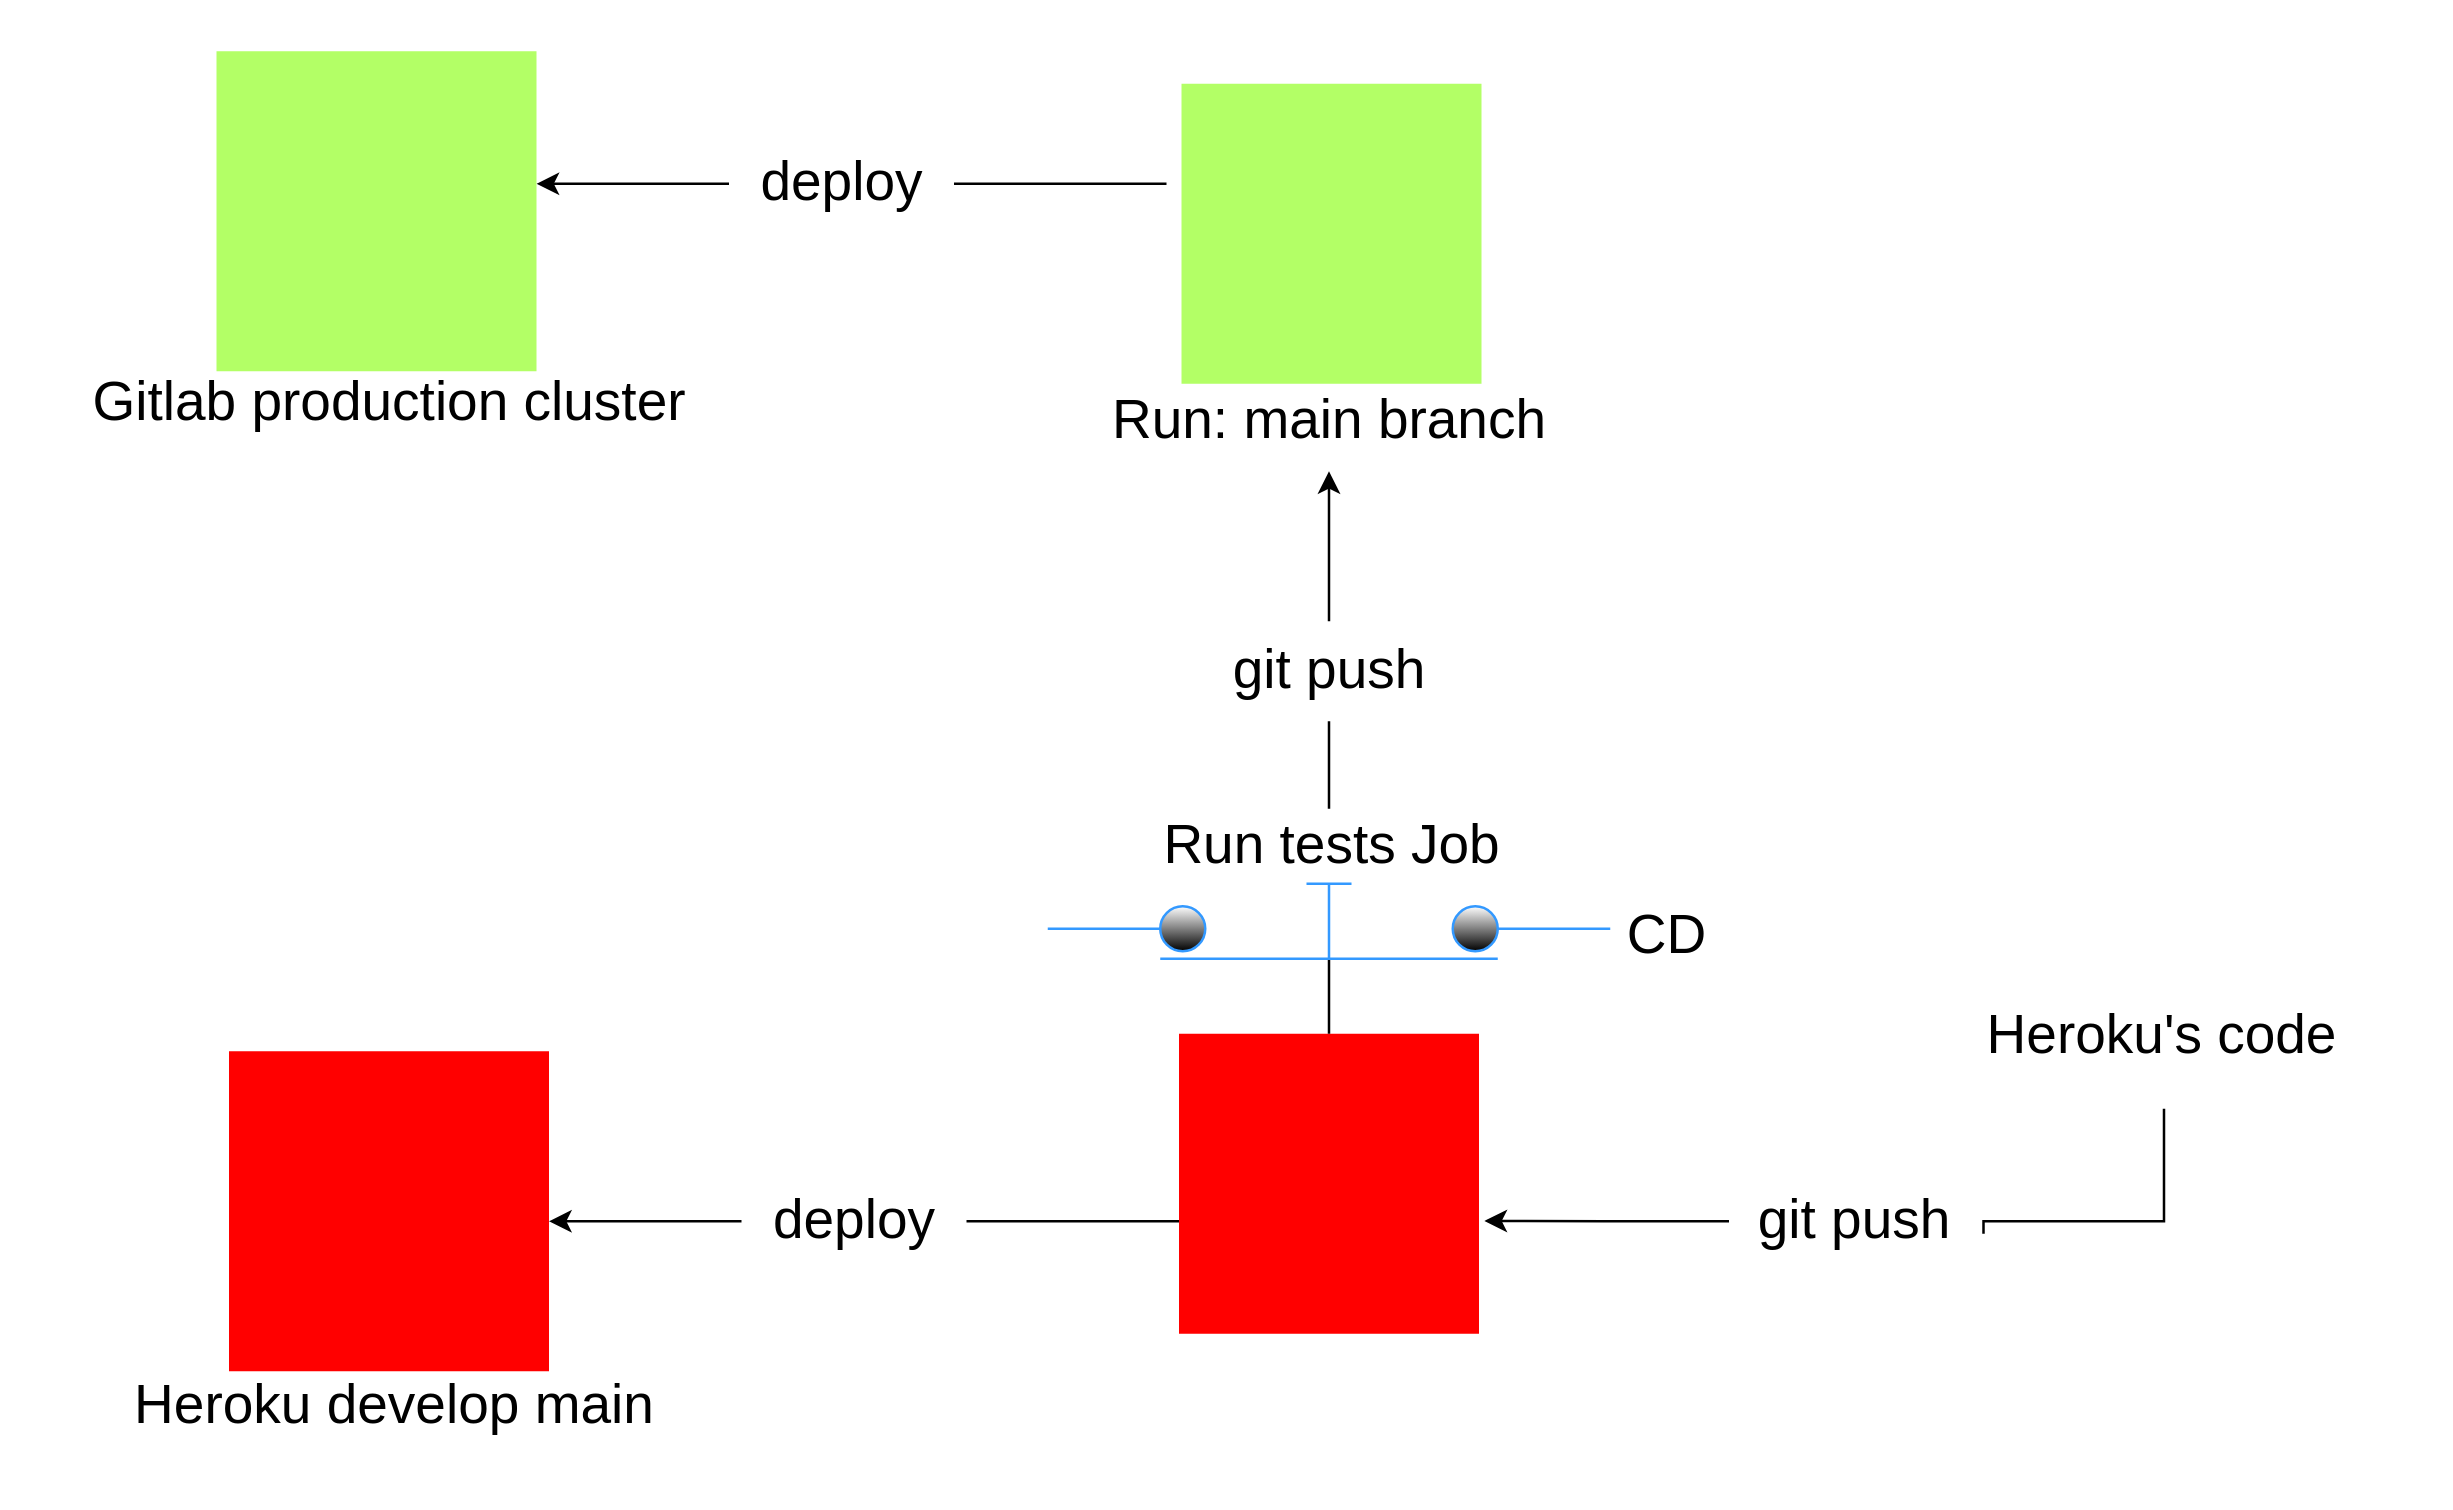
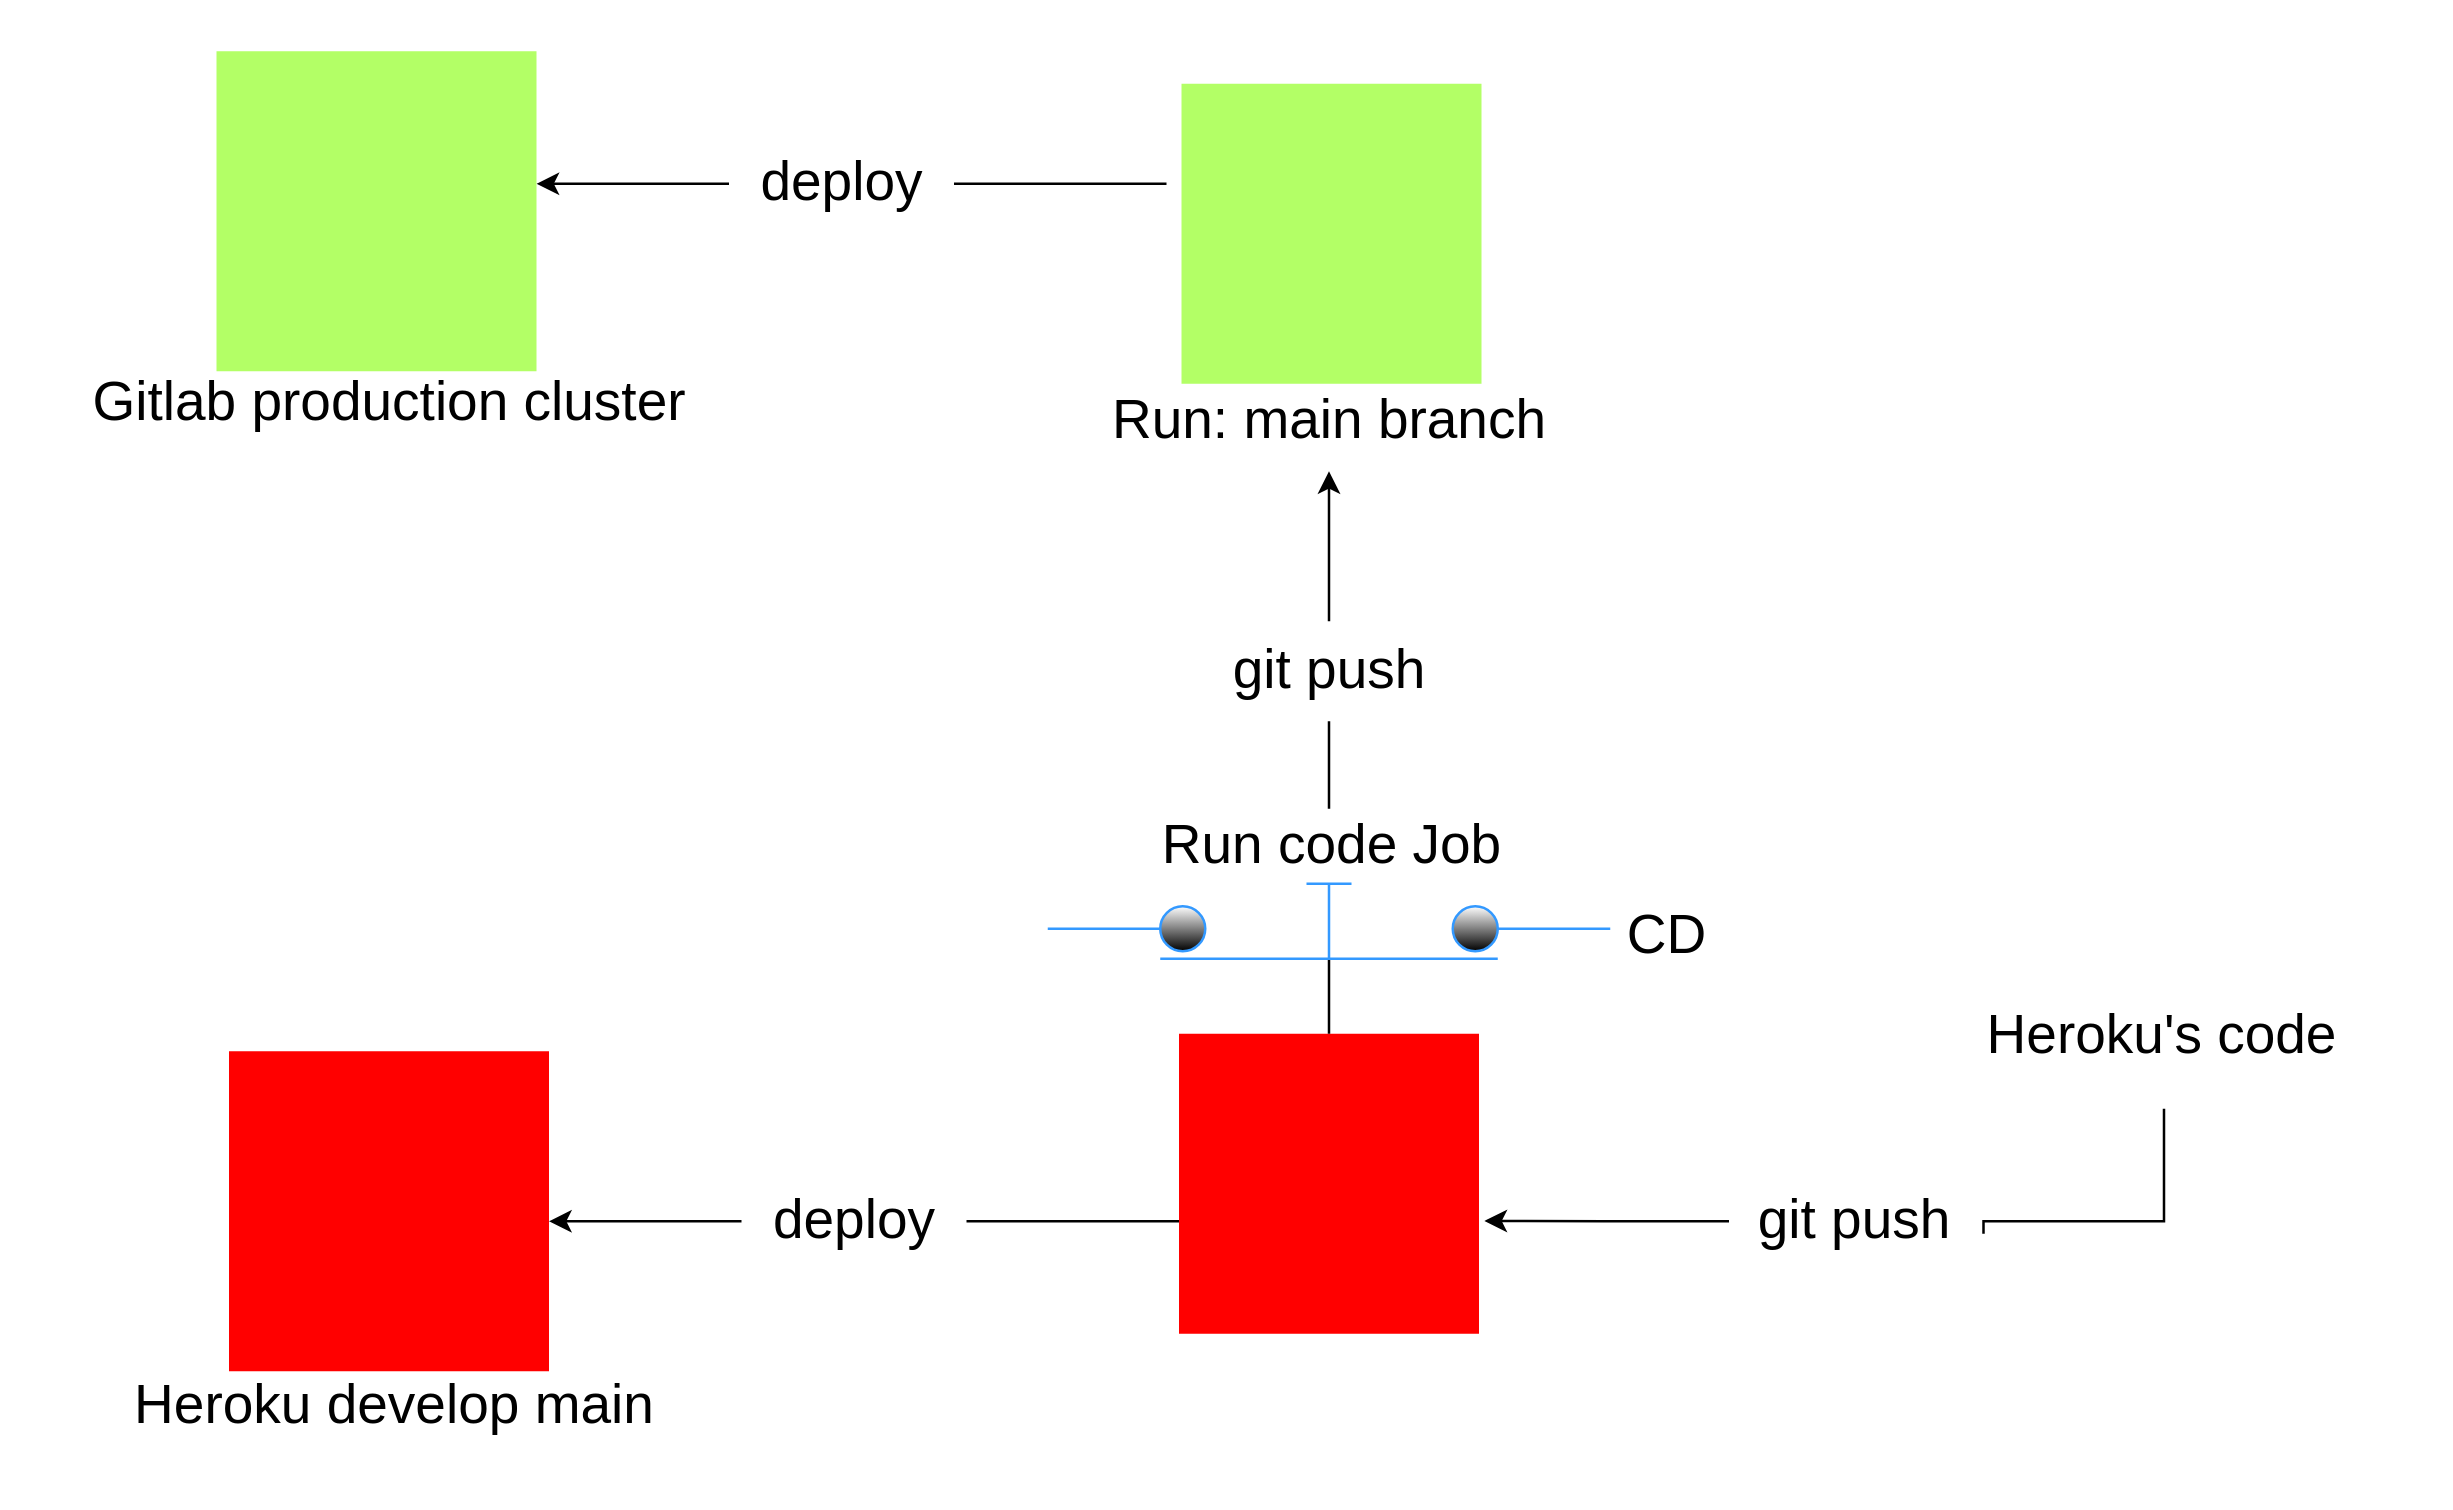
node "Run tests Job": label "Run tests Job" -> "Run code Job"
